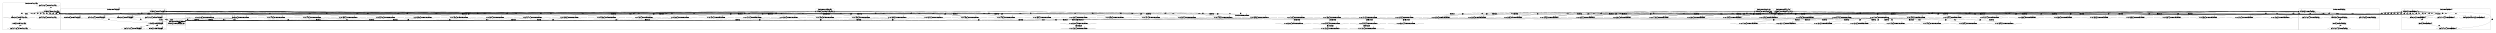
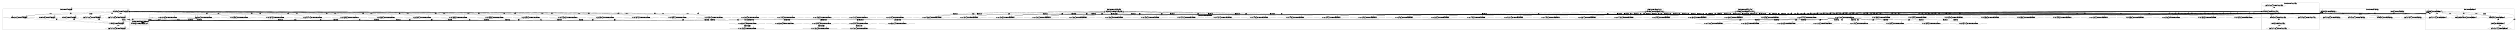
edge "10.1.80.247:8080#ServerID_OuterContainerID" -> "10.1.80.1:33293#ServerID_OuterContainerID": label "POST" -> "RESPONSE"
edge "localhost:3000#ServerID_8df4e6f0b536" -> "12_node#ServerID_8df4e6f0b536": reversed
edge "10_node#ServerID_d4de233c55aa" -> "/etc/hosts#ServerID_d4de233c55aa": reversed
